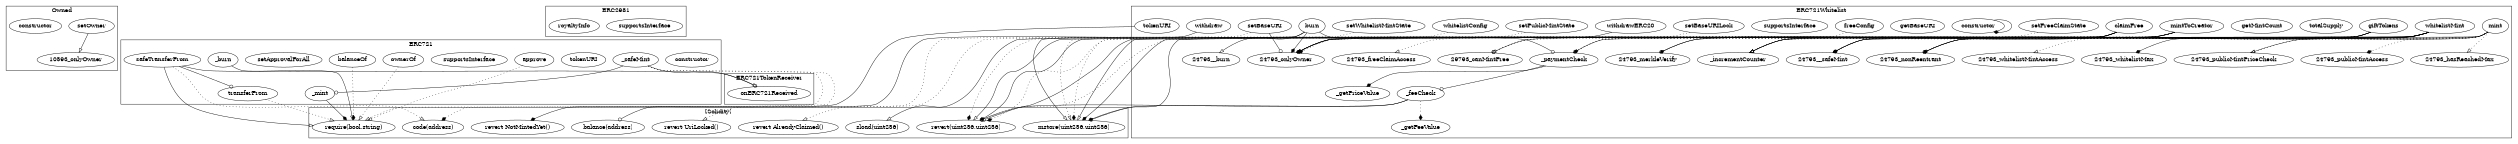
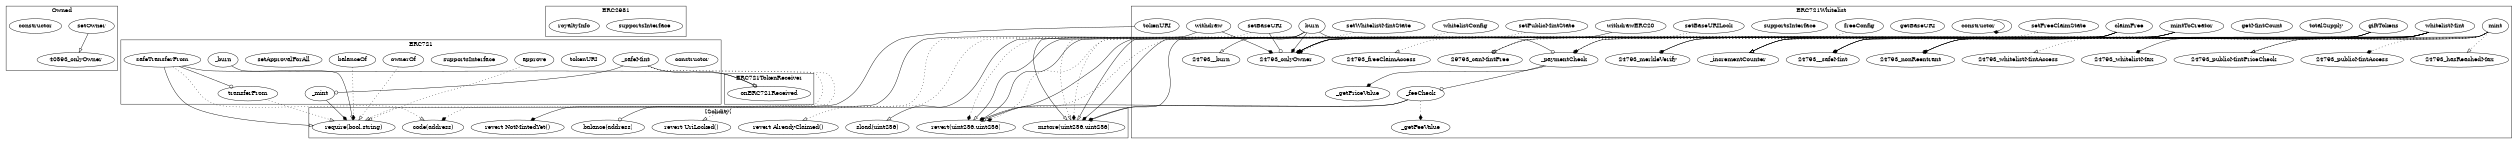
edge "withdraw" -> "24793_onlyOwner": added
node "10593_onlyOwner": label "10593_onlyOwner" -> "40593_onlyOwner"
